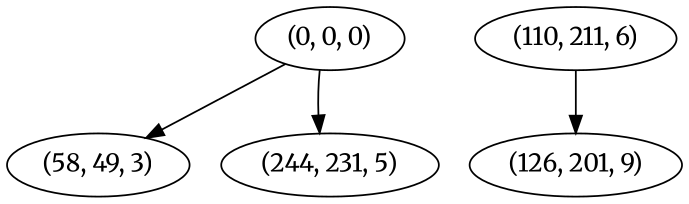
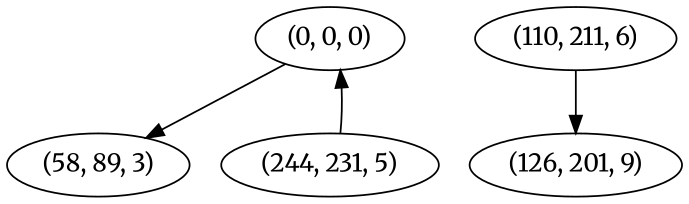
edge "(0, 0, 0)" -> "(244, 231, 5)": reversed
node "(58, 49, 3)": label "(58, 49, 3)" -> "(58, 89, 3)"
